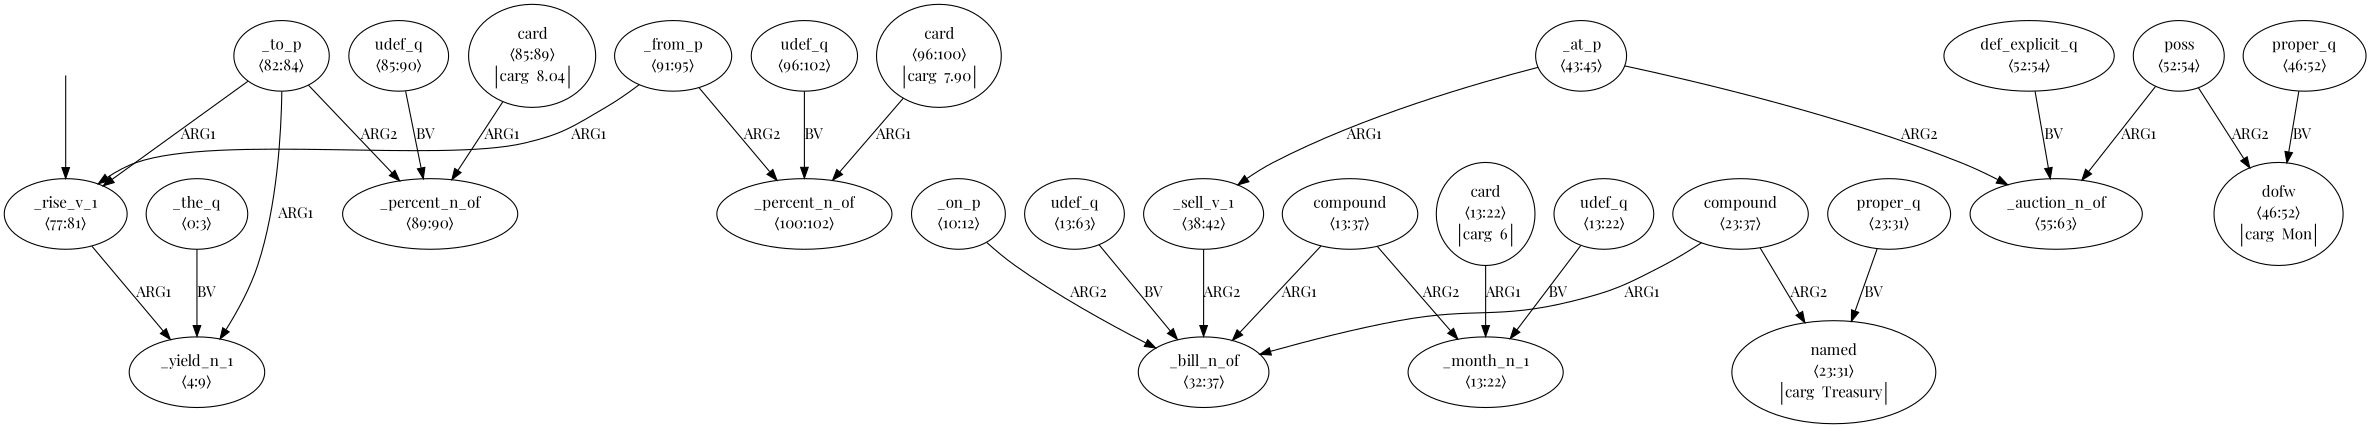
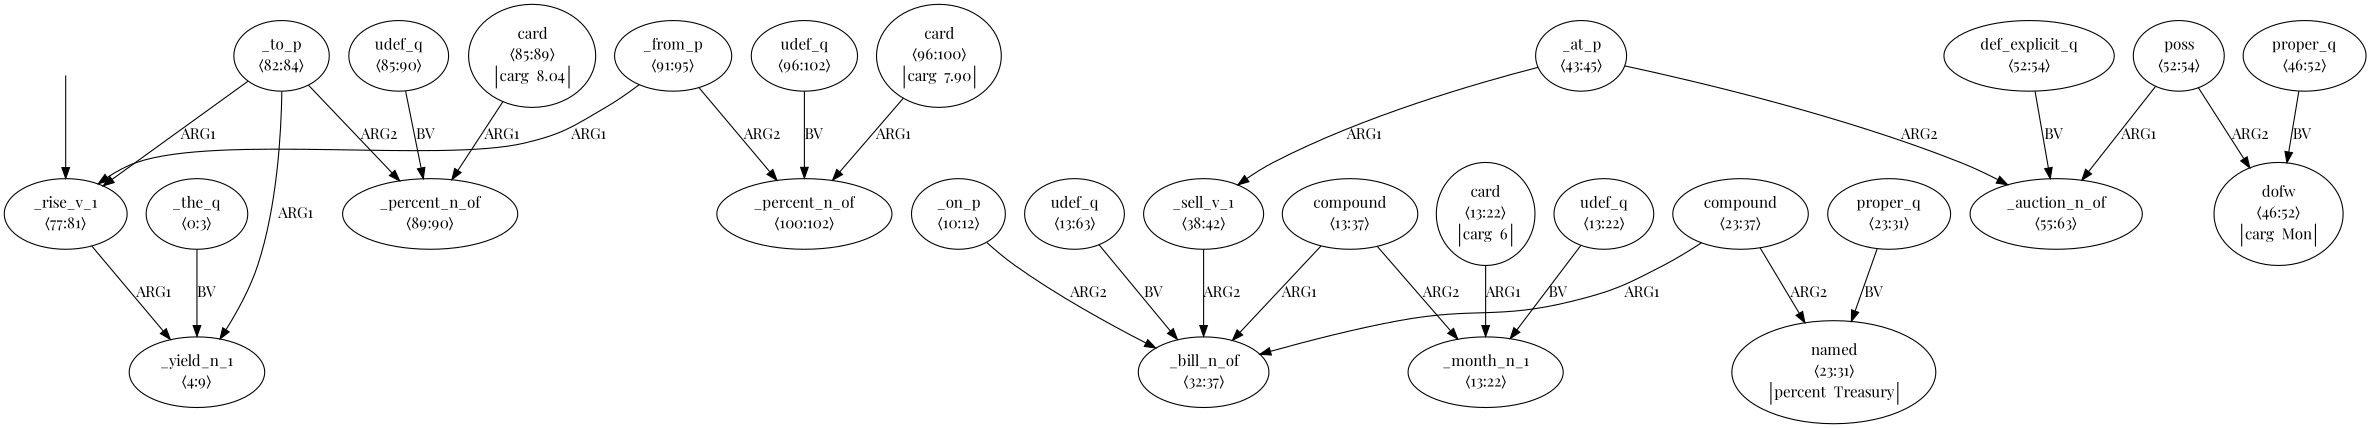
node "named": text "carg" -> "percent"
